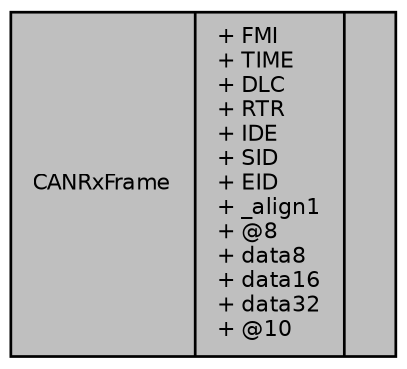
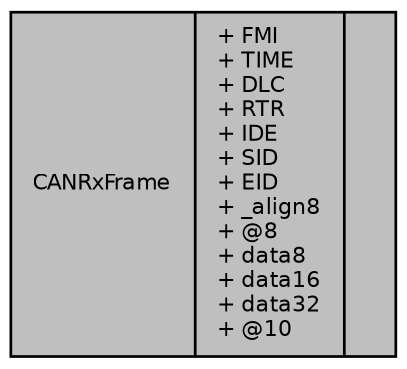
node "CANRxFrame": text "+ _align1" -> "+ _align8"
